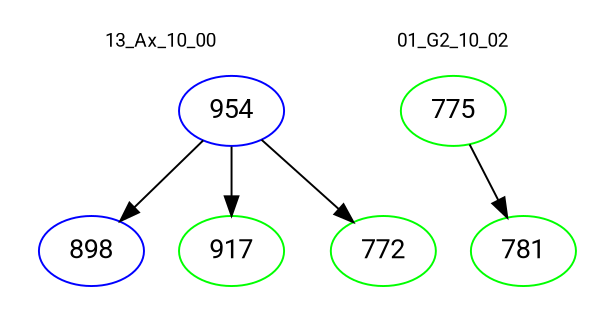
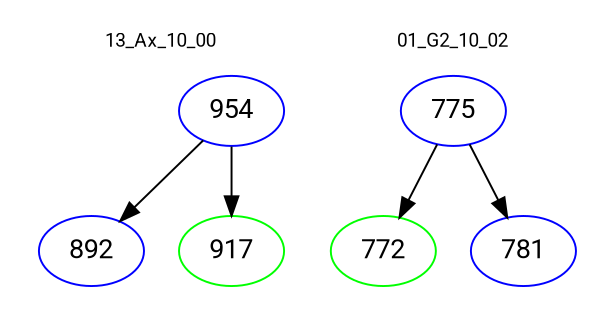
node "775": color green -> blue
edge "954" -> "772": now "775" -> "772"
node "898": label "898" -> "892"
node "781": color green -> blue
